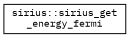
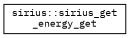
node "sirius::sirius_get _energy_fermi": label "sirius::sirius_get _energy_fermi" -> "sirius::sirius_get _energy_get"
